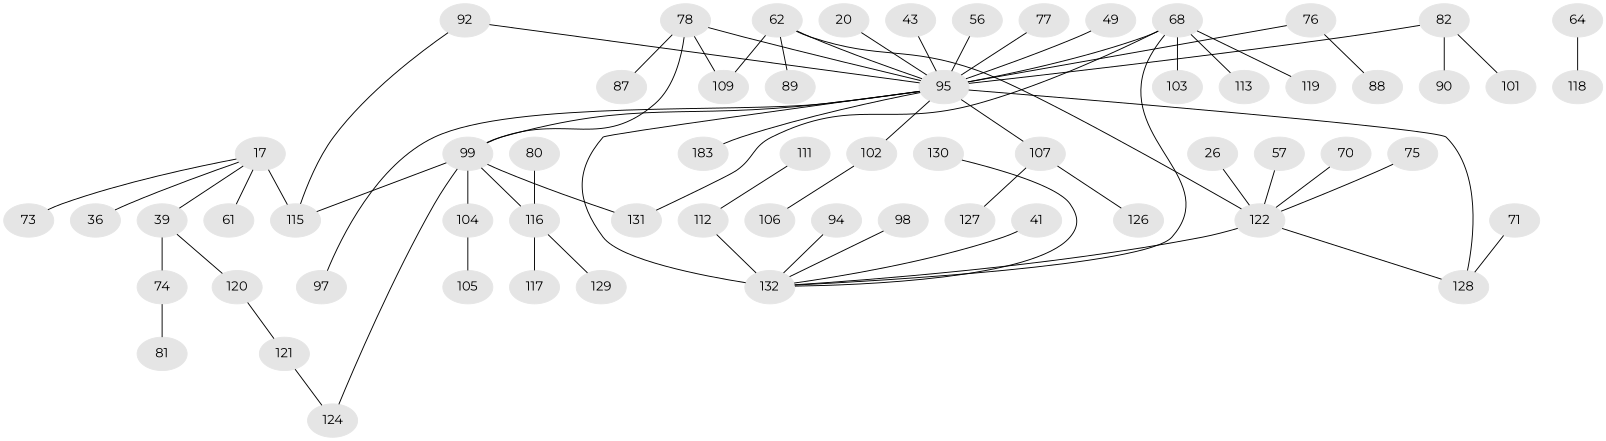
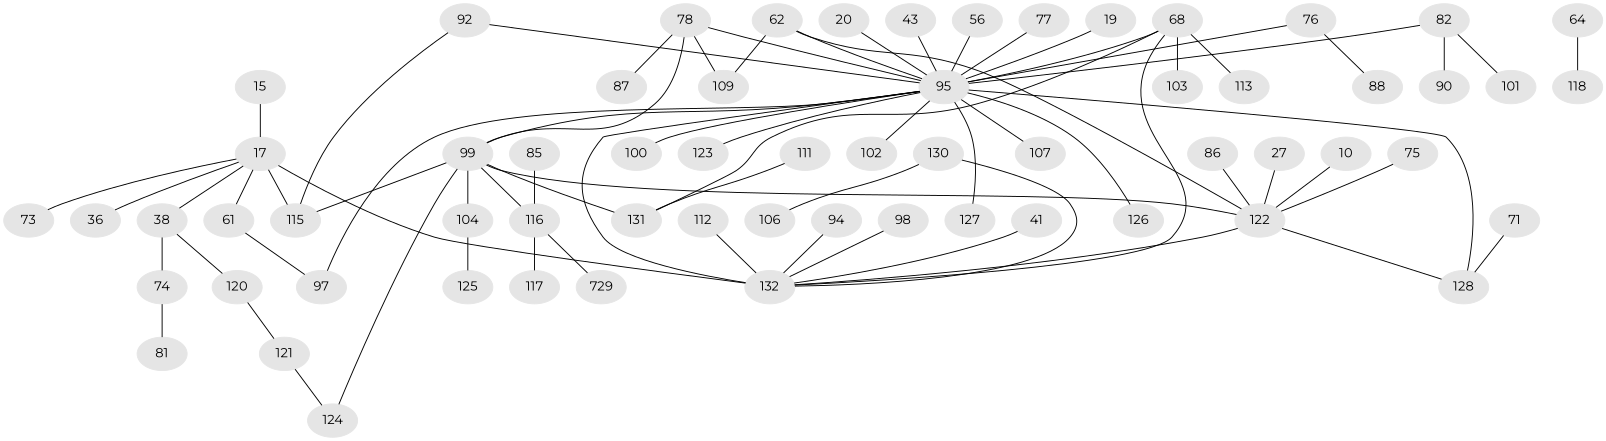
node "49": label "49" -> "19"
node "15": added
node "89": removed
node "119": removed
node "80": label "80" -> "85"
node "100": added
node "183": label "183" -> "123"
node "26": label "26" -> "86"
node "57": label "57" -> "27"
node "70": label "70" -> "10"
edge "111" -- "112": now "111" -- "131"
edge "102" -- "106": now "130" -- "106"
edge "107" -- "127": now "95" -- "127"
edge "107" -- "126": now "95" -- "126"
edge "99" -- "122": added
node "39": label "39" -> "38"
edge "17" -- "132": added
edge "61" -- "97": added
node "105": label "105" -> "125"
node "129": label "129" -> "729"
